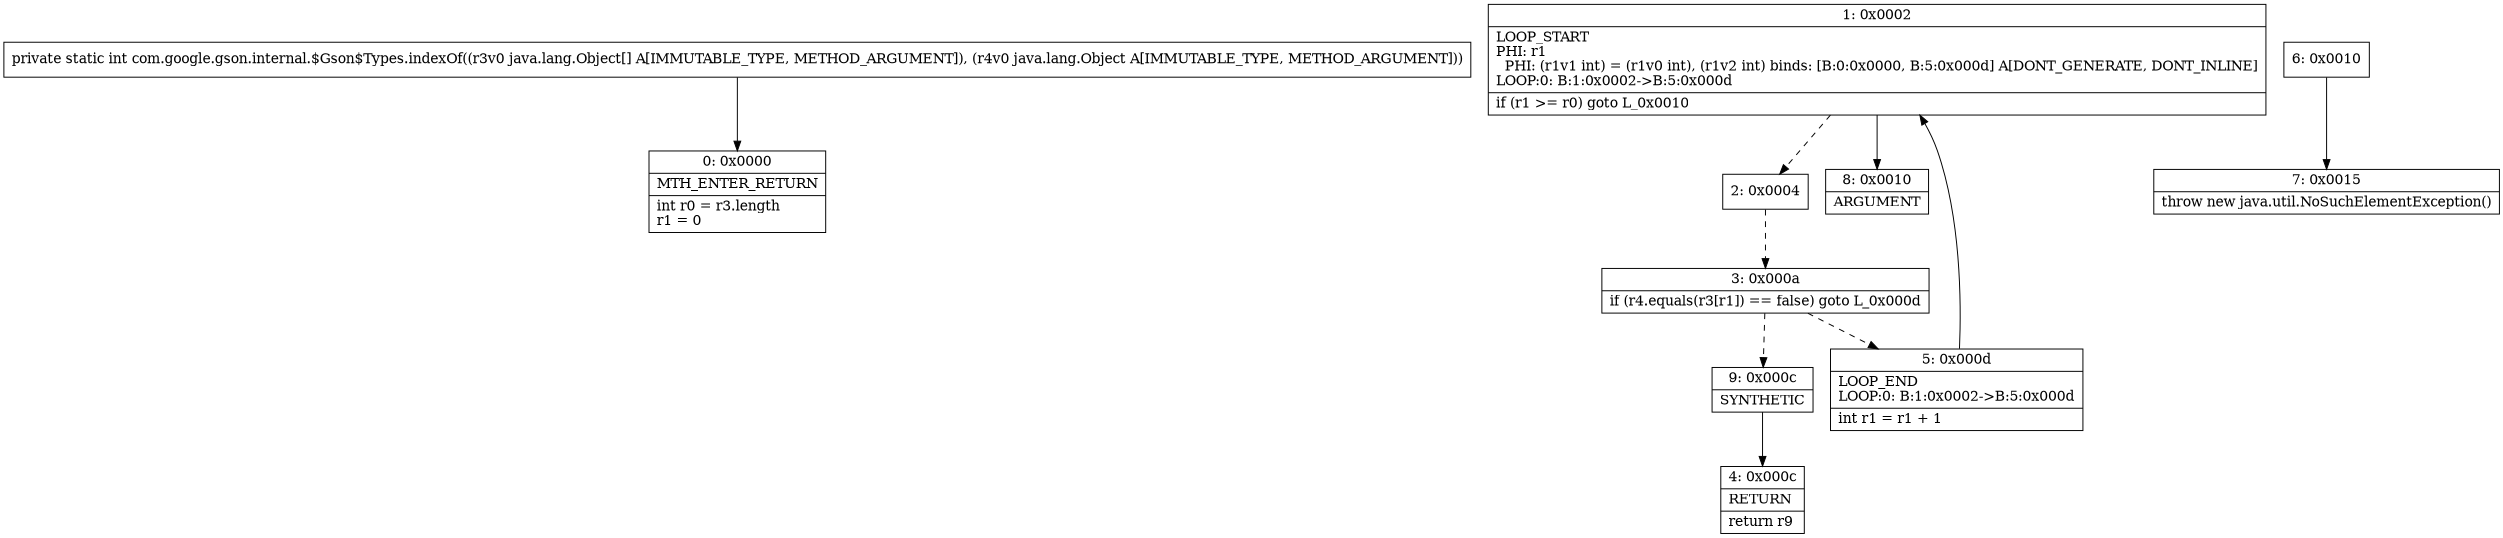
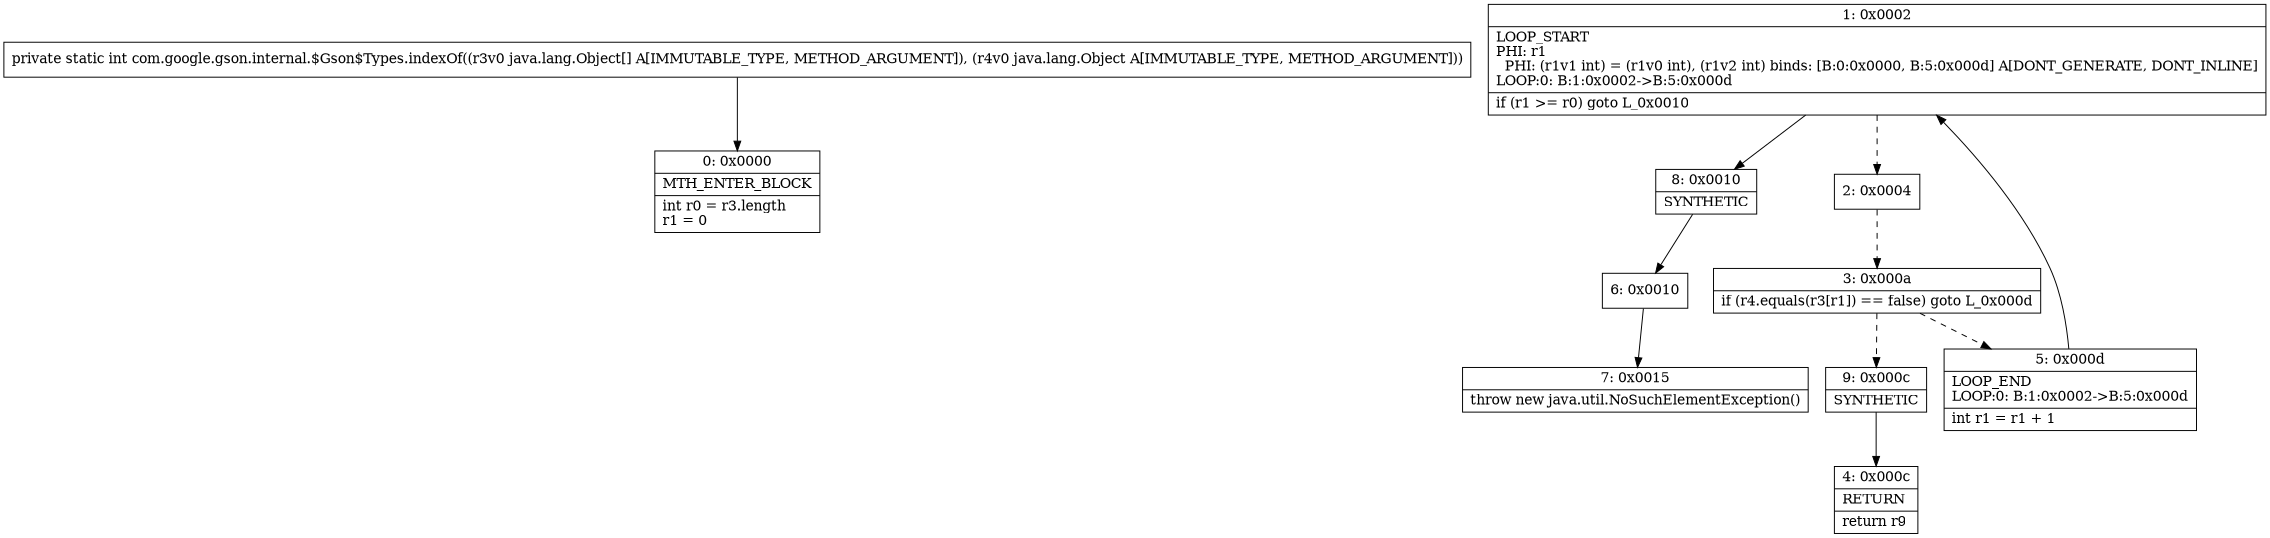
node "0: 0x0000": text "MTH_ENTER_RETURN" -> "MTH_ENTER_BLOCK"
node "8: 0x0010": text "ARGUMENT" -> "SYNTHETIC"
edge "8: 0x0010" -> "6: 0x0010": added
